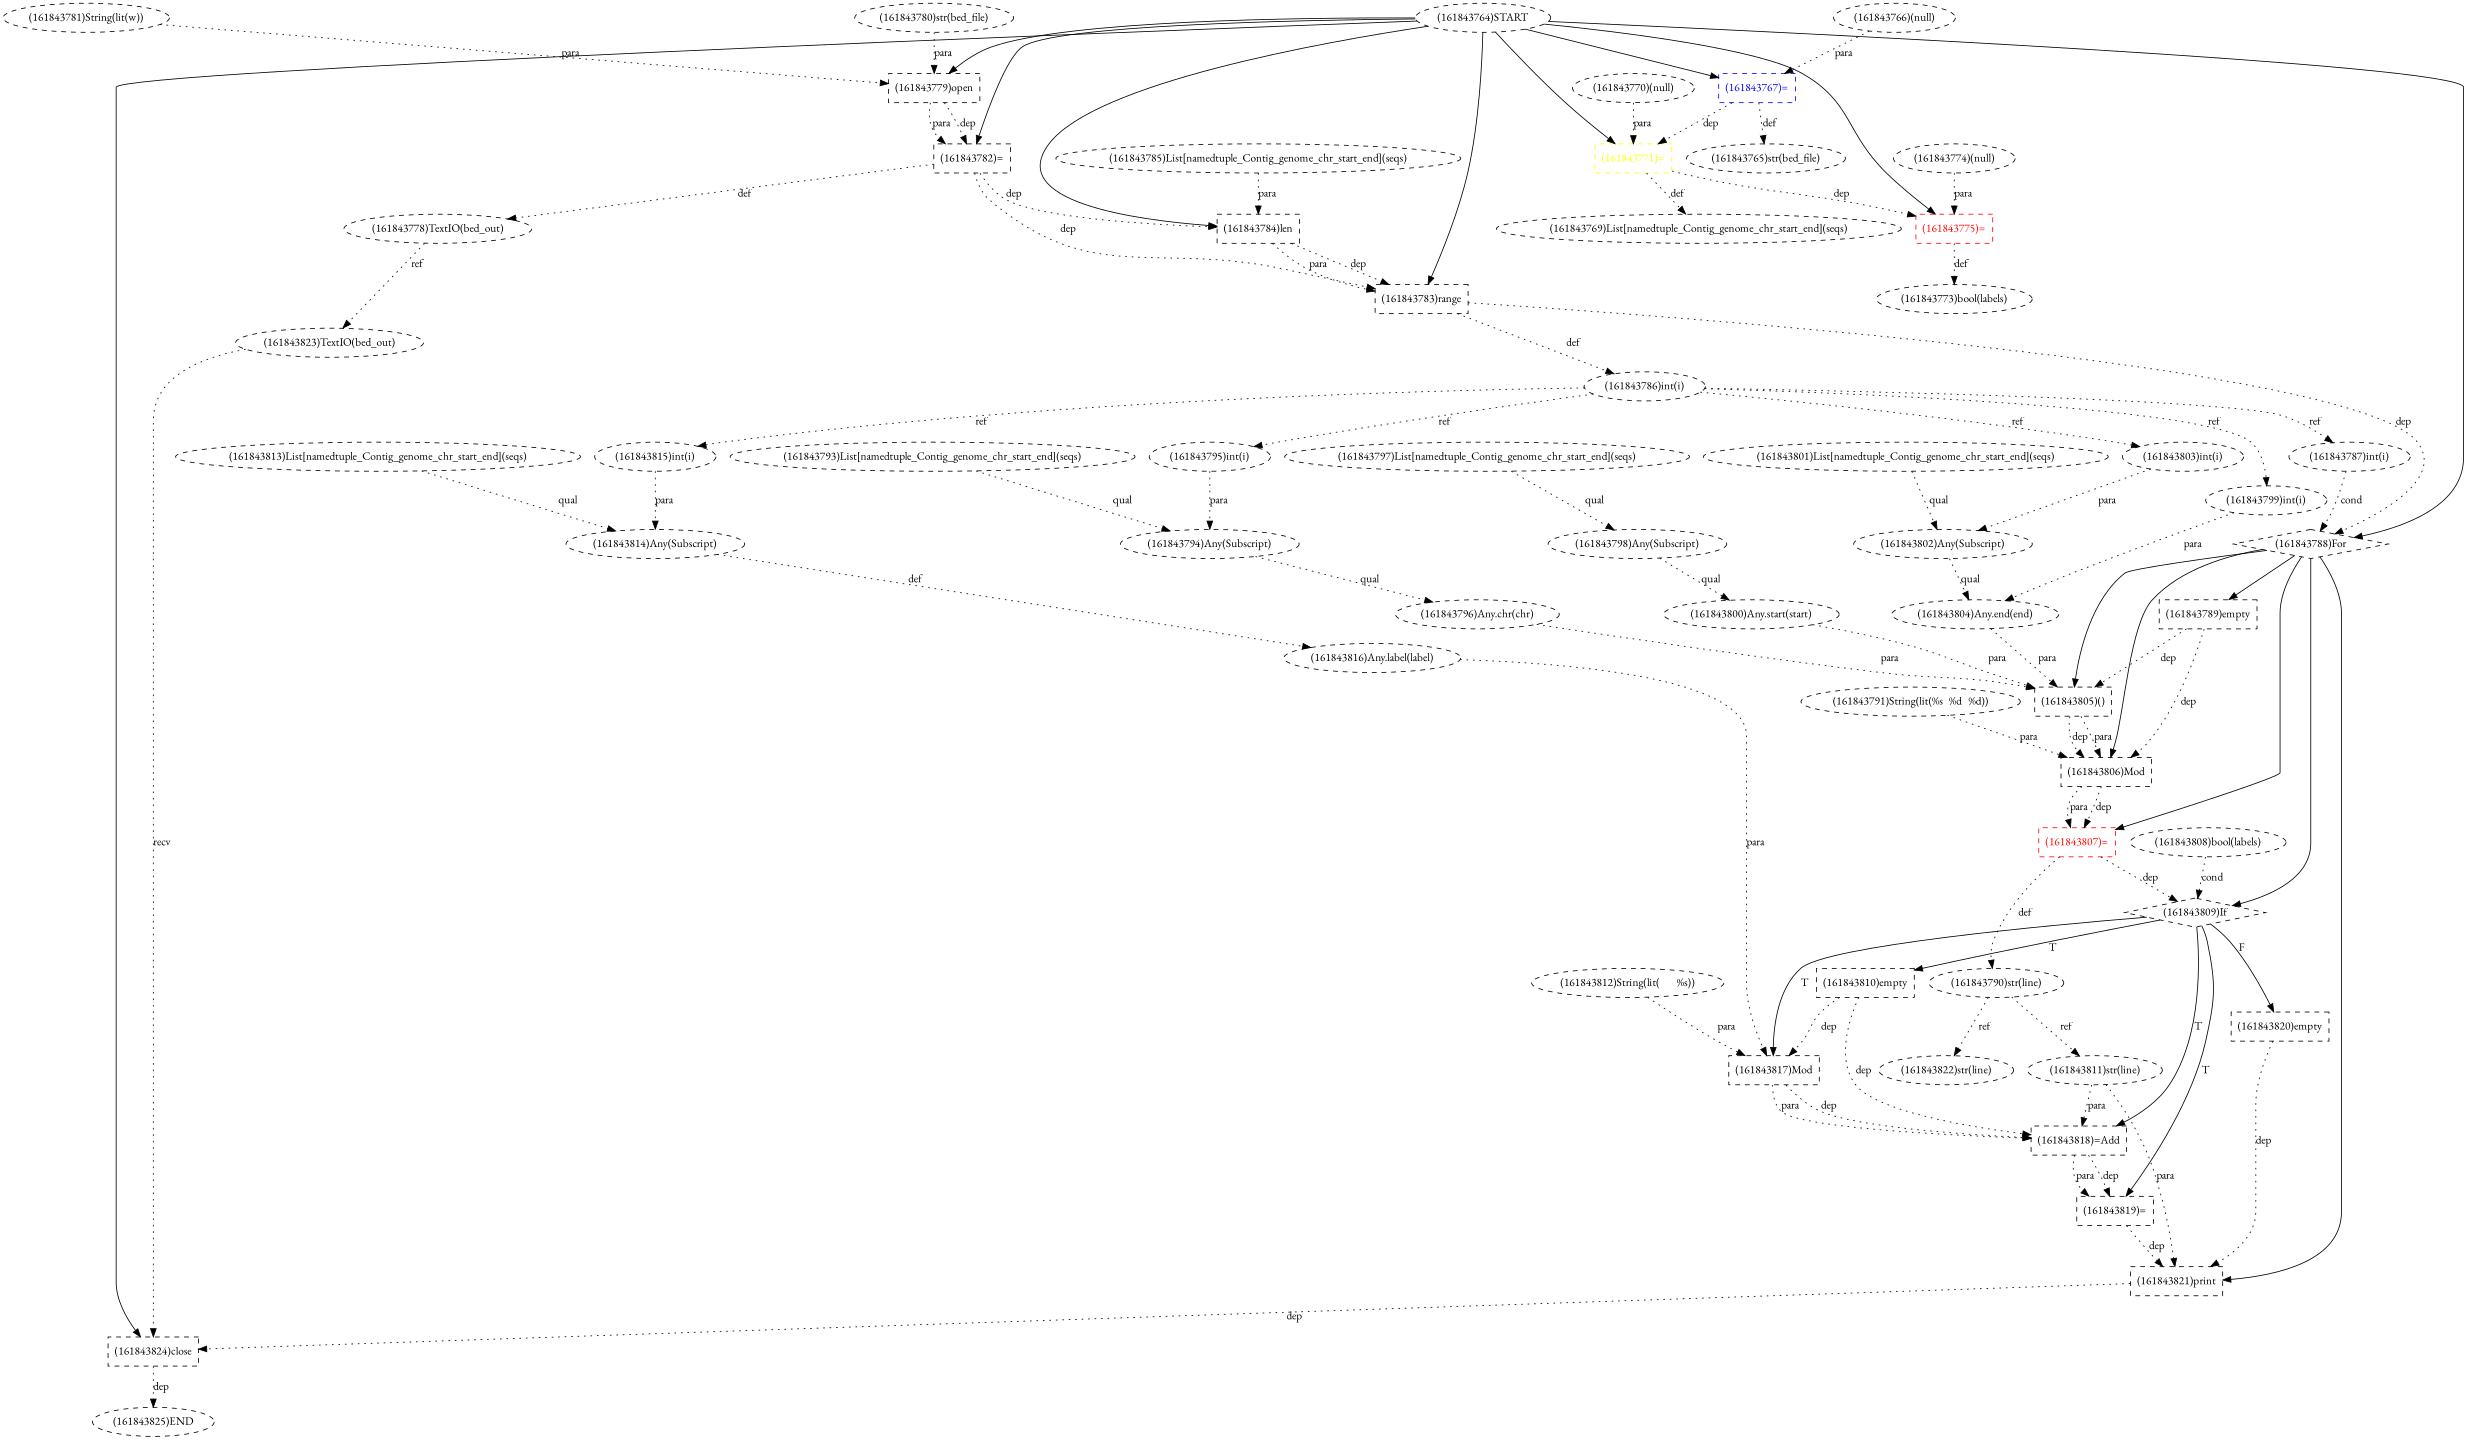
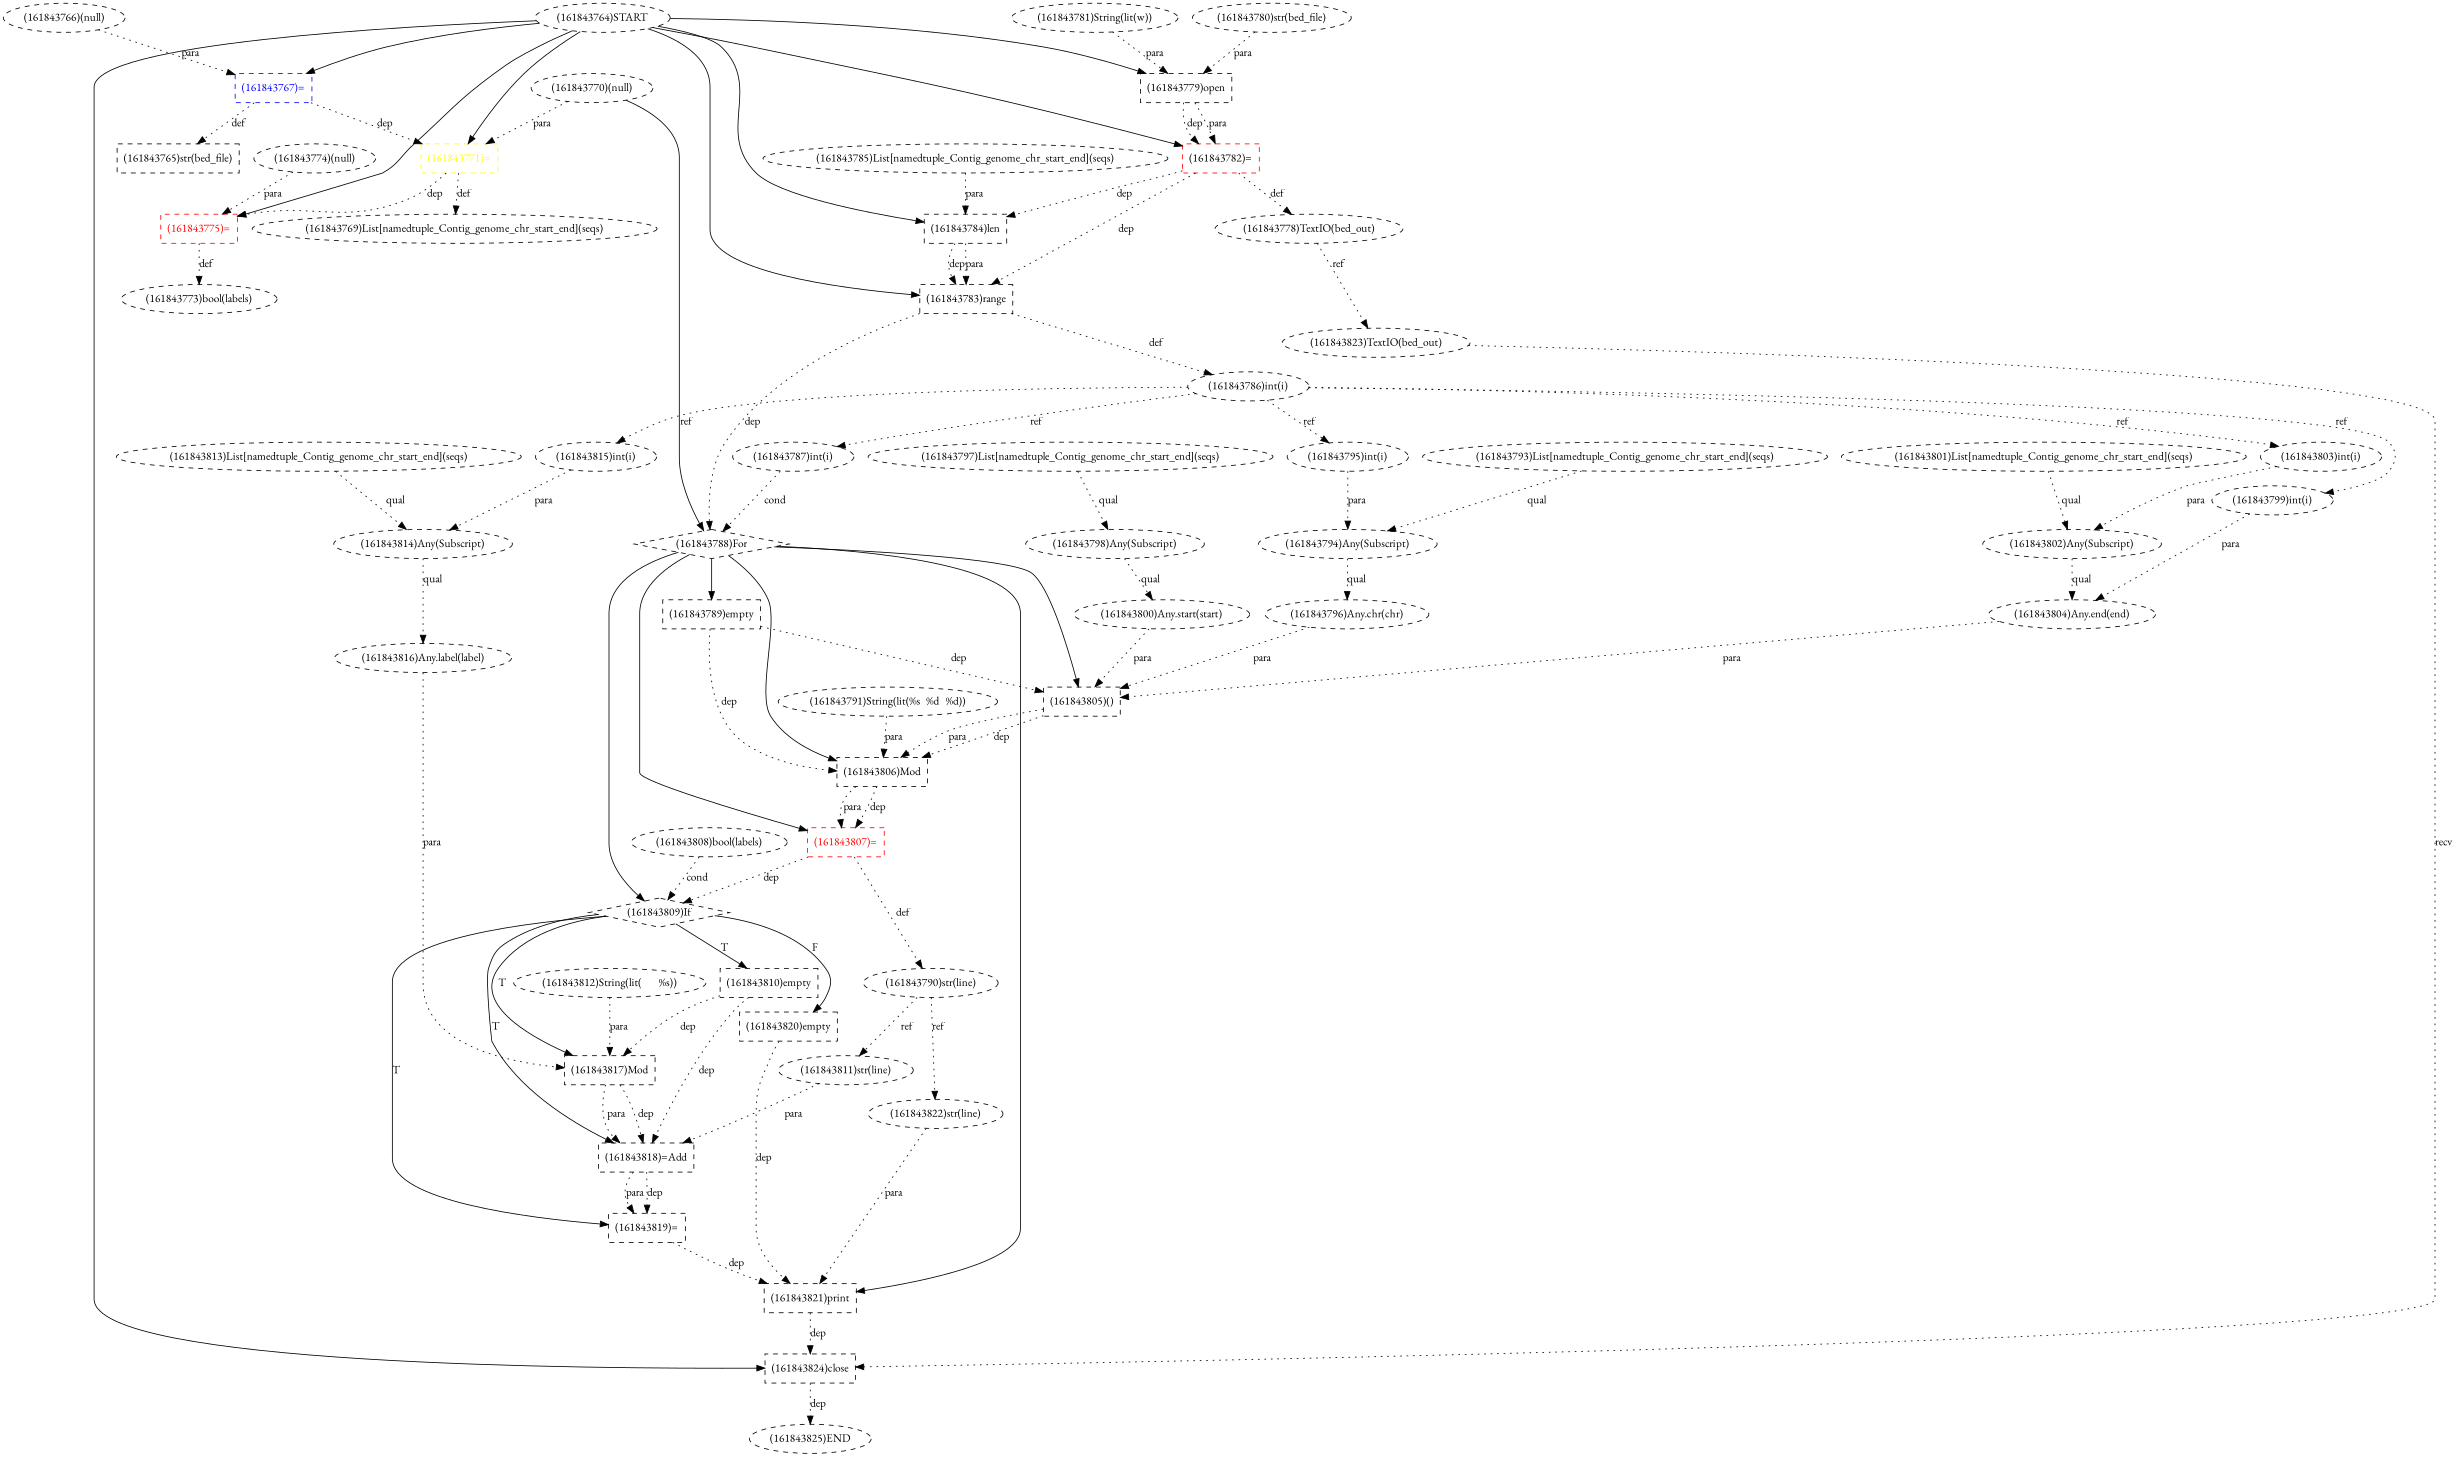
edge "(161843764)START" -> "(161843788)For": now "(161843770)(null)" -> "(161843788)For"
node "(161843782)=": color black -> red
node "(161843765)str(bed_file)": shape ellipse -> box
edge "(161843814)Any(Subscript)" -> "(161843816)Any.label(label)": label "def" -> "qual"
edge "(161843811)str(line)" -> "(161843821)print": now "(161843822)str(line)" -> "(161843821)print"
